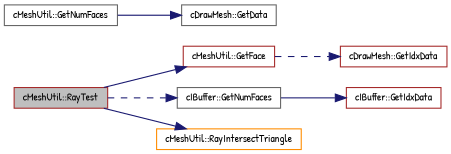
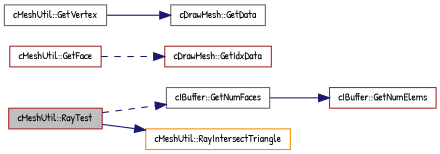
node "cMeshUtil::GetNumFaces": label "cMeshUtil::GetNumFaces" -> "cMeshUtil::GetVertex"
edge "cMeshUtil::RayTest" -> "cMeshUtil::GetFace": removed
node "cIBuffer::GetIdxData": label "cIBuffer::GetIdxData" -> "cIBuffer::GetNumElems"
